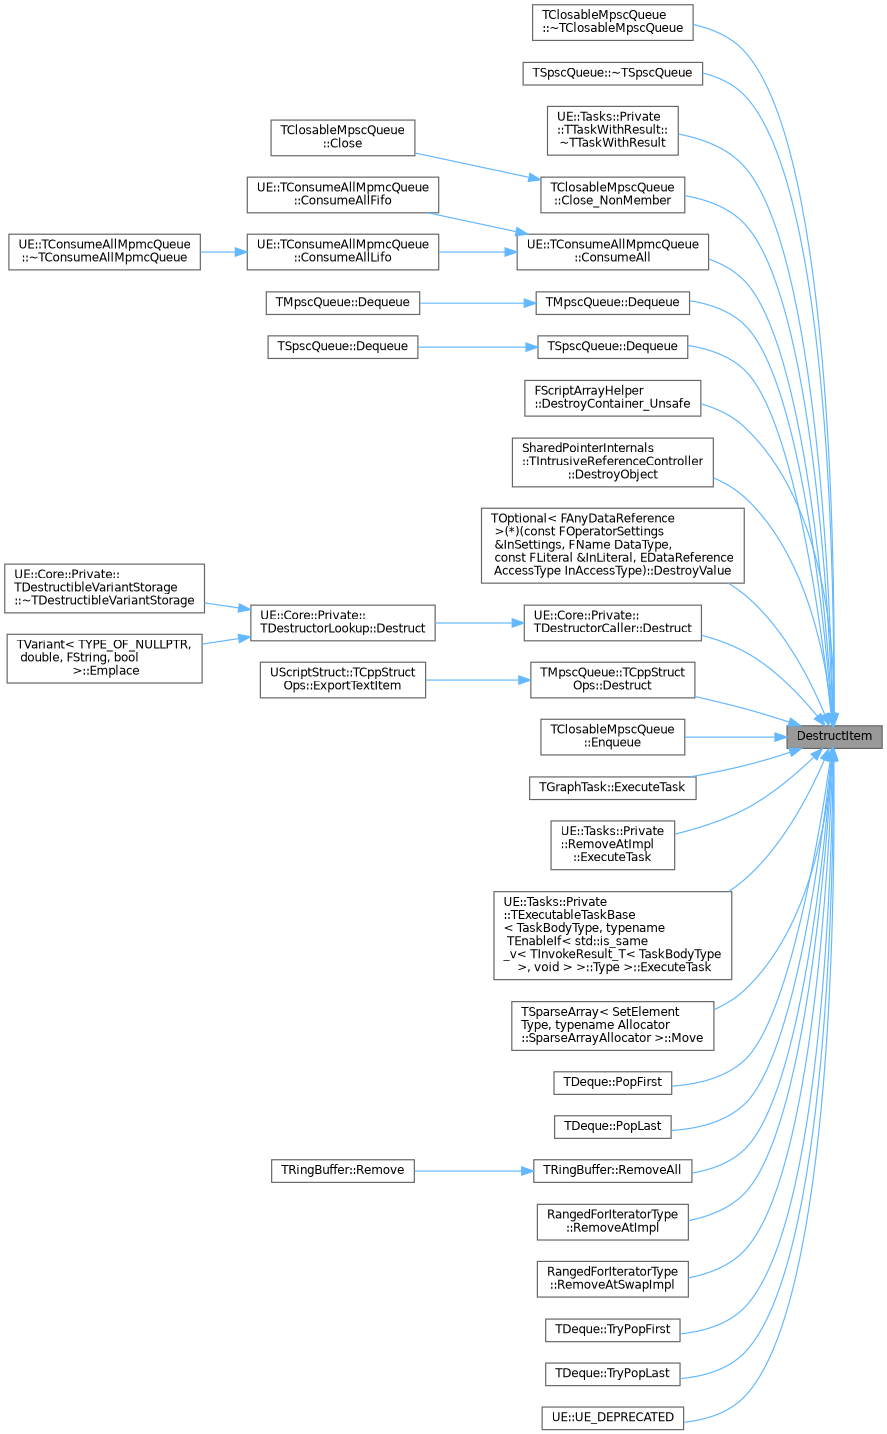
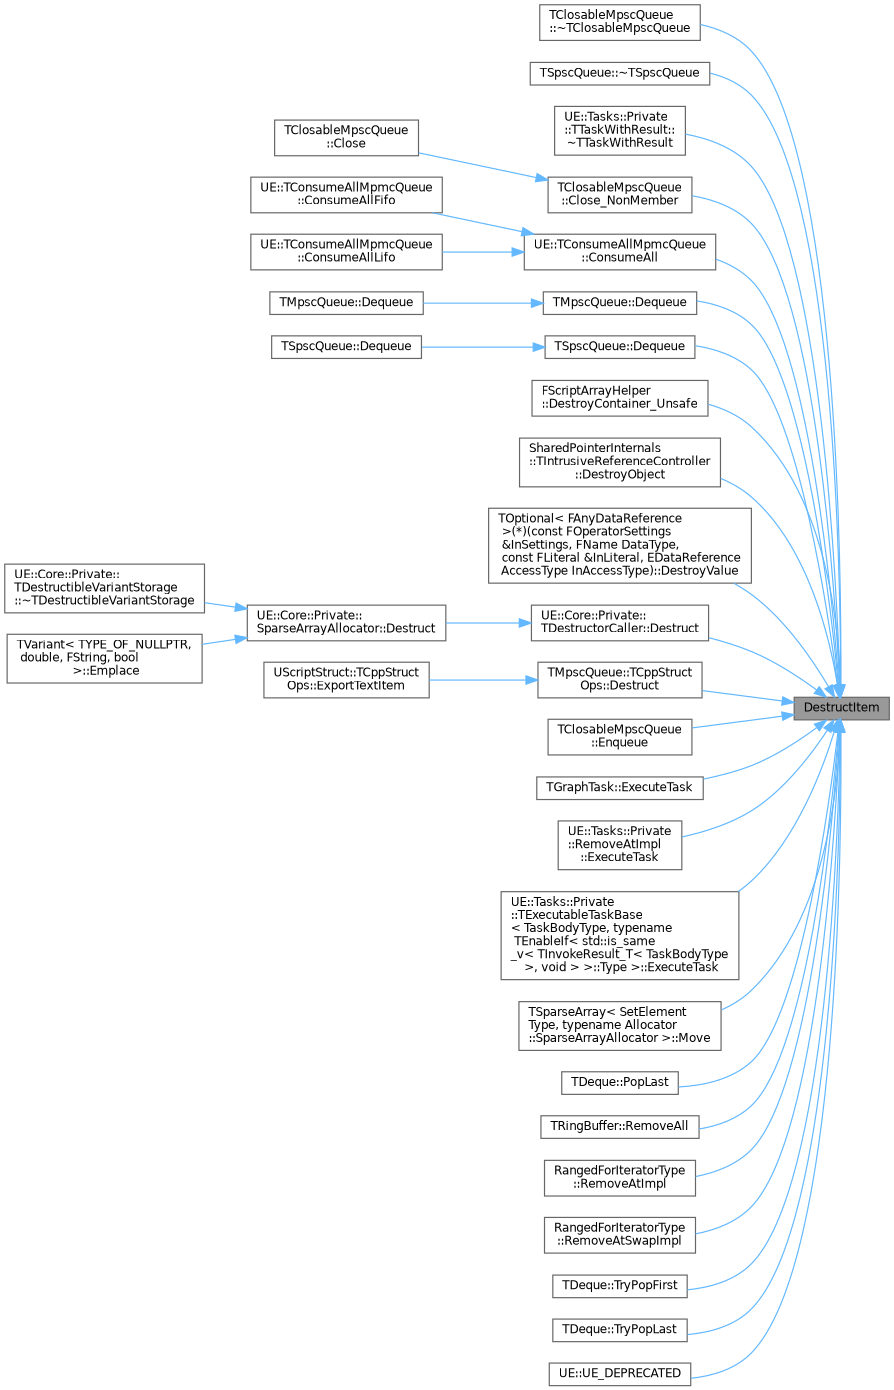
node "UE::TConsumeAllMpmcQueue ::~TConsumeAllMpmcQueue": removed
node "UE::Core::Private:: TDestructorLookup::Destruct": label "UE::Core::Private:: TDestructorLookup::Destruct" -> "UE::Core::Private:: SparseArrayAllocator::Destruct"
node "TDeque::PopFirst": removed
node "TRingBuffer::Remove": removed
